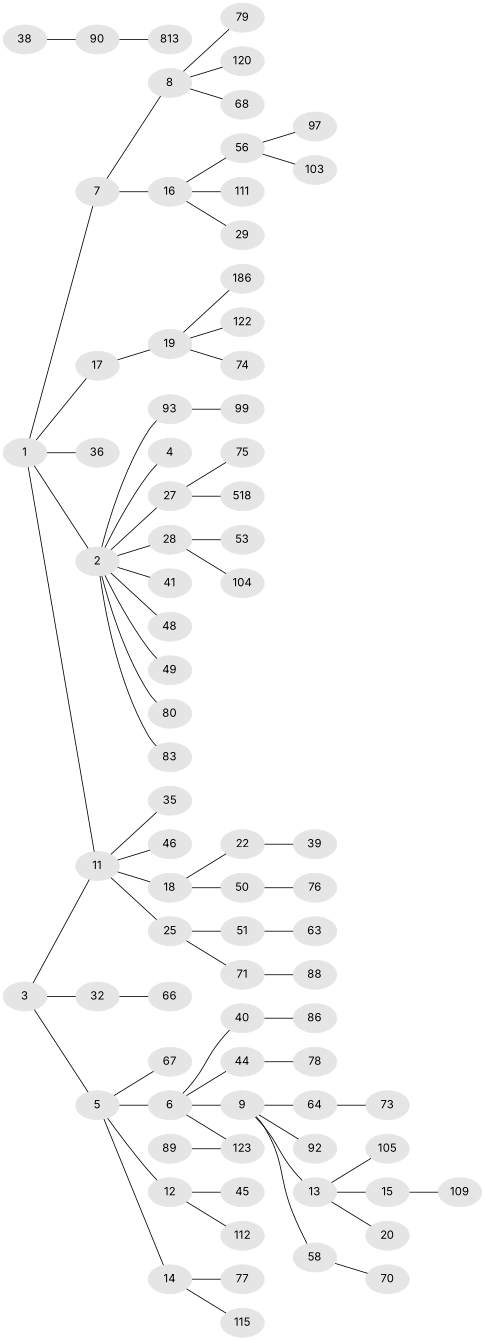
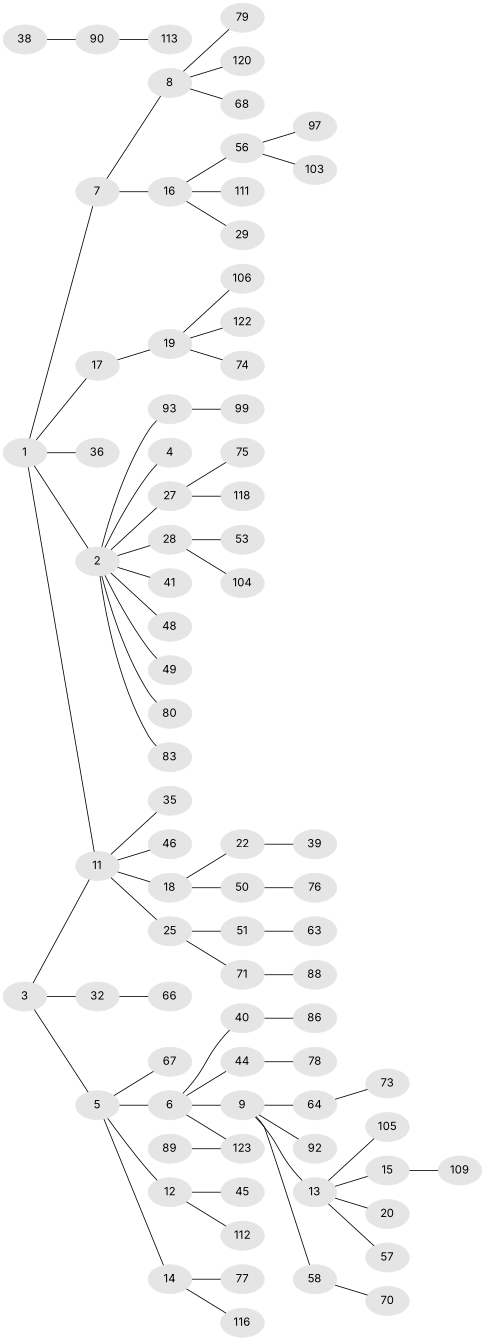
node "813": label "813" -> "113"
node "186": label "186" -> "106"
node "518": label "518" -> "118"
node "57": added
node "115": label "115" -> "116"
